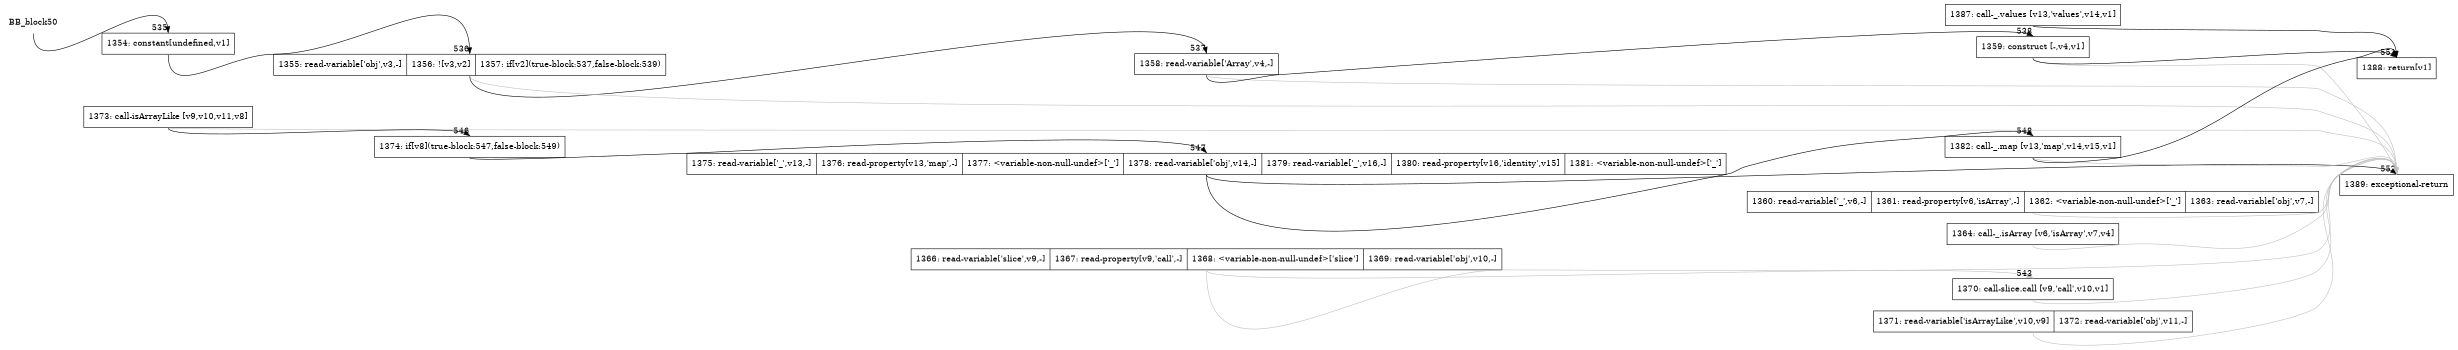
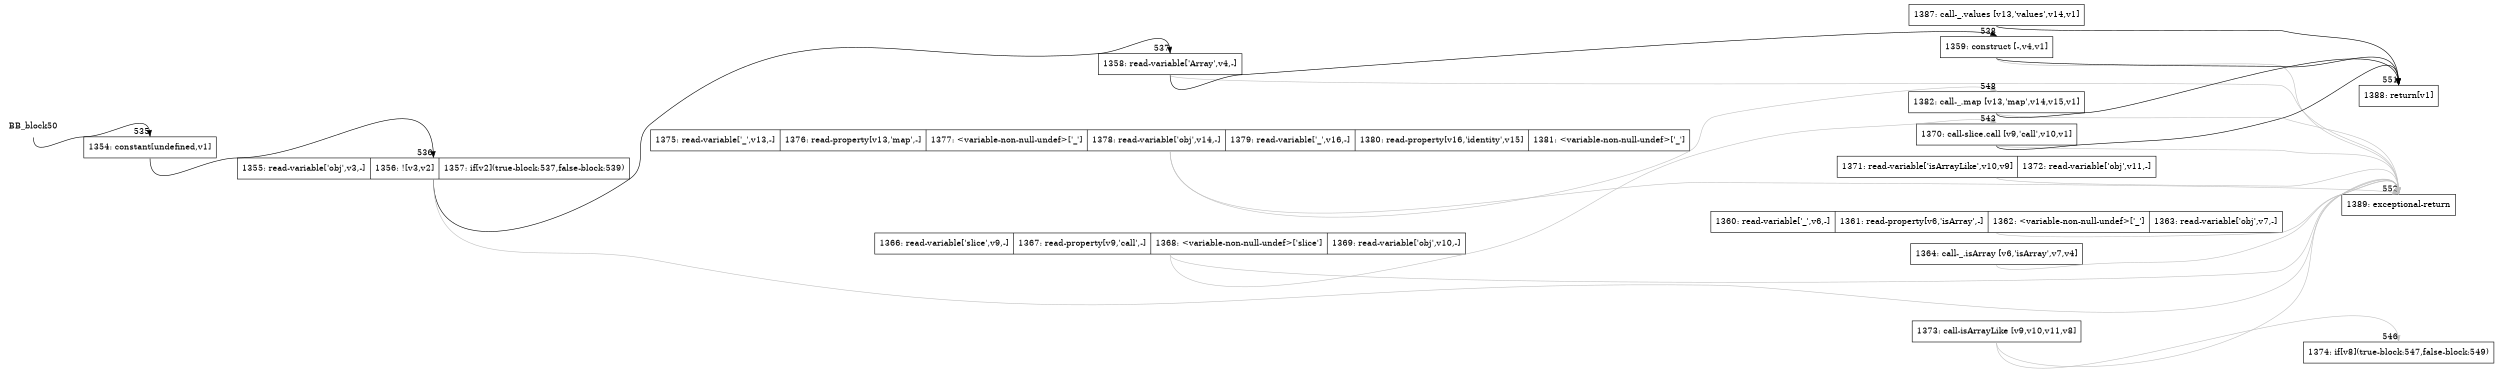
edge "1373: call-isArrayLike [v9,v10,v11,v8]" -> "1374: if[v8](true-block:547,false-block:549)": color black -> gray
edge "1370: call-slice.call [v9,'call',v10,v1]" -> "1388: return[v1]": added
edge "1374: if[v8](true-block:547,false-block:549)" -> "1375: read-variable['_',v13,-]": removed
edge "1375: read-variable['_',v13,-]" -> "1389: exceptional-return": color black -> gray
edge "1375: read-variable['_',v13,-]" -> "1382: call-_.map [v13,'map',v14,v15,v1]": color black -> gray
